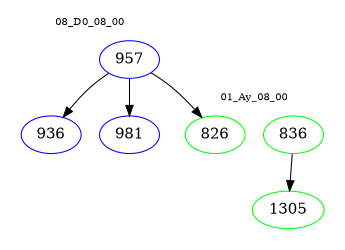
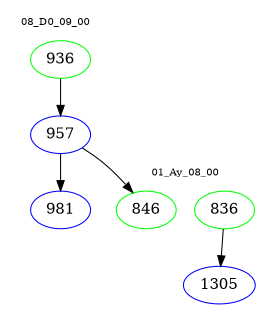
cluster "08_D0_08_00": label "08_D0_08_00" -> "08_D0_09_00"
edge "957" -> "936": reversed
node "936": color blue -> green
node "826": label "826" -> "846"
node "1305": color green -> blue
